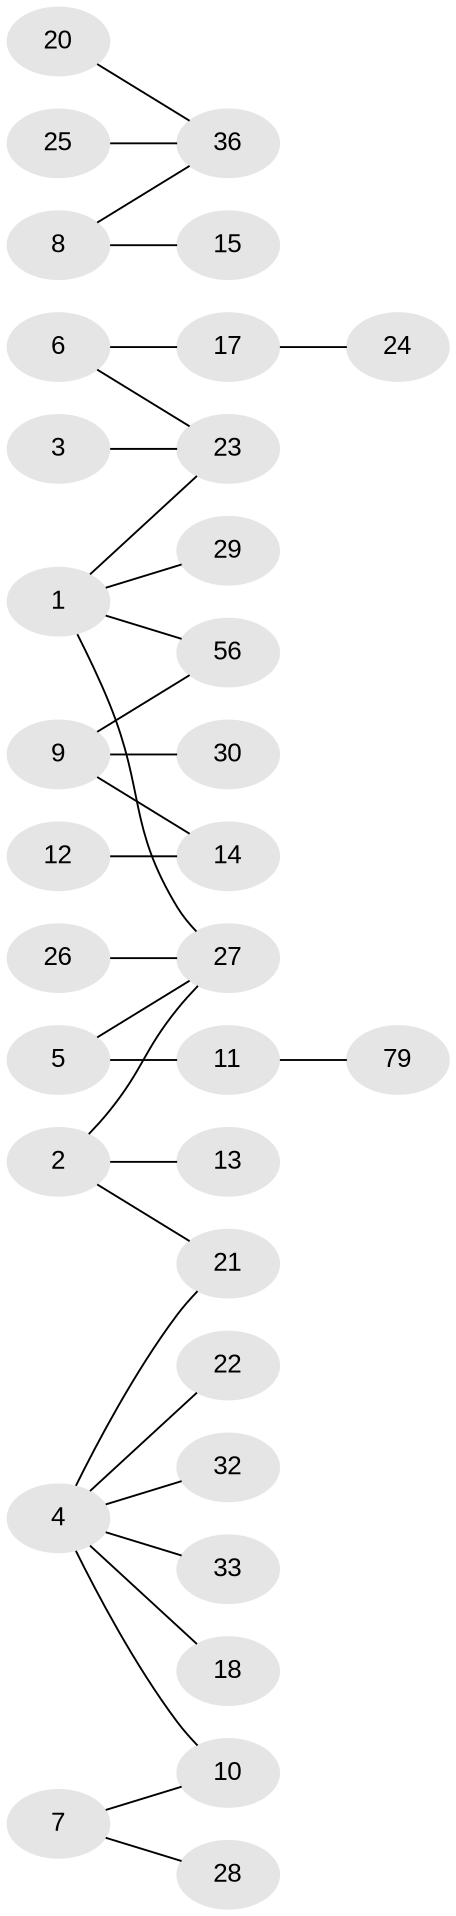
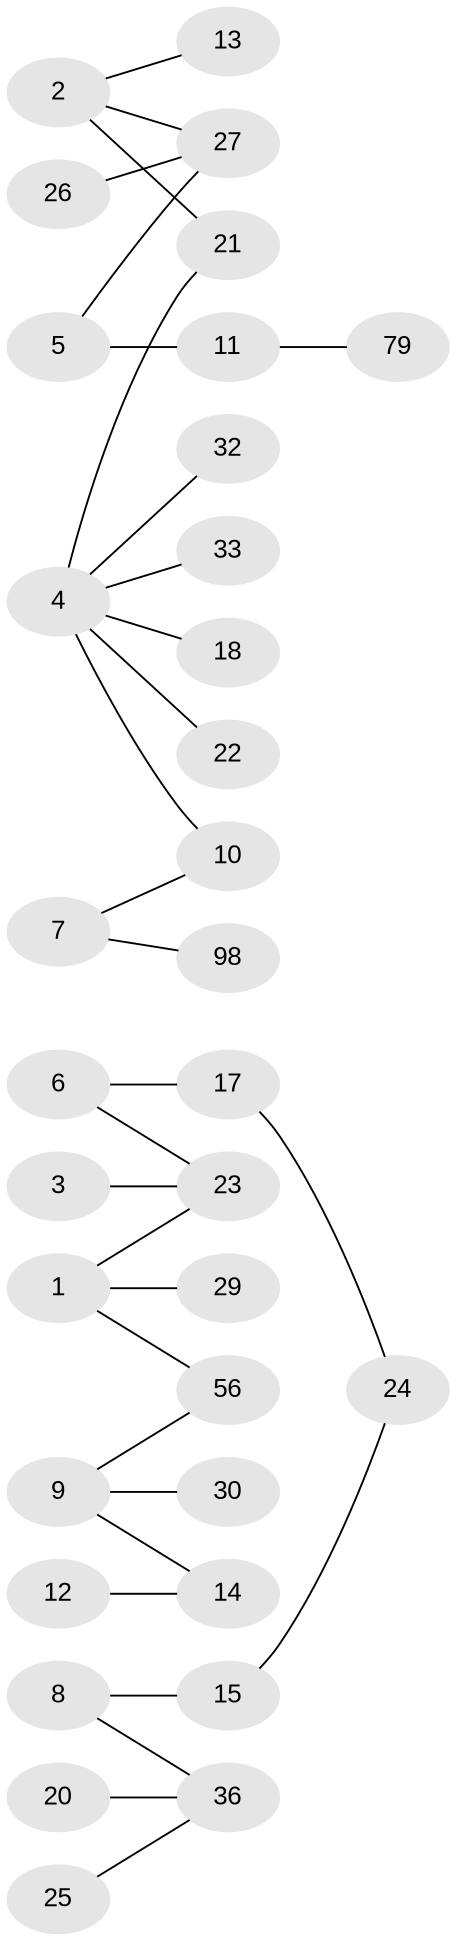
edge "1" -- "27": removed
edge "24" -- "15": added
node "28": label "28" -> "98"
